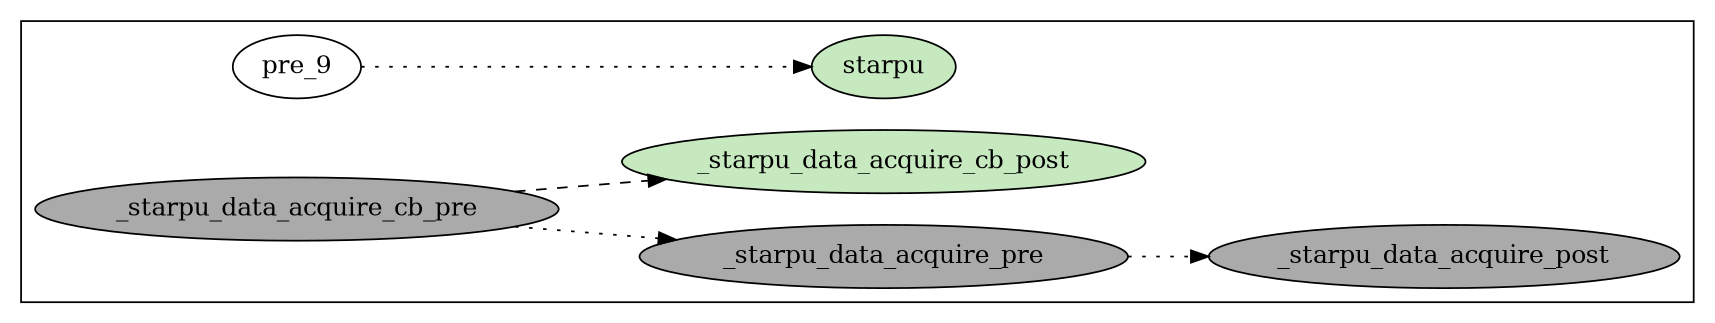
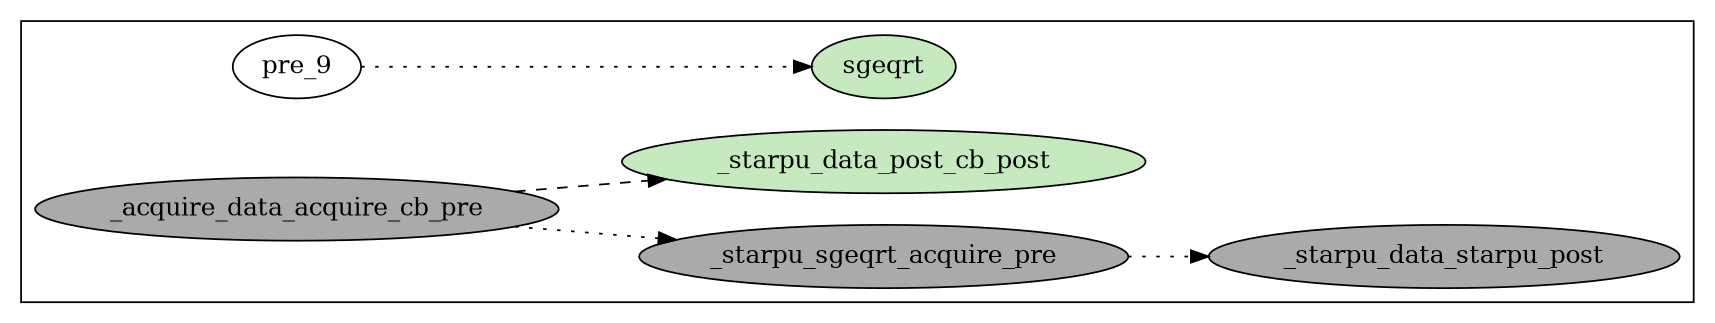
node "starpu": label "starpu" -> "sgeqrt"
node "_starpu_data_acquire_cb_post": label "_starpu_data_acquire_cb_post" -> "_starpu_data_post_cb_post"
node "_starpu_data_acquire_cb_pre": label "_starpu_data_acquire_cb_pre" -> "_acquire_data_acquire_cb_pre"
node "_starpu_data_acquire_pre": label "_starpu_data_acquire_pre" -> "_starpu_sgeqrt_acquire_pre"
node "_starpu_data_acquire_post": label "_starpu_data_acquire_post" -> "_starpu_data_starpu_post"
